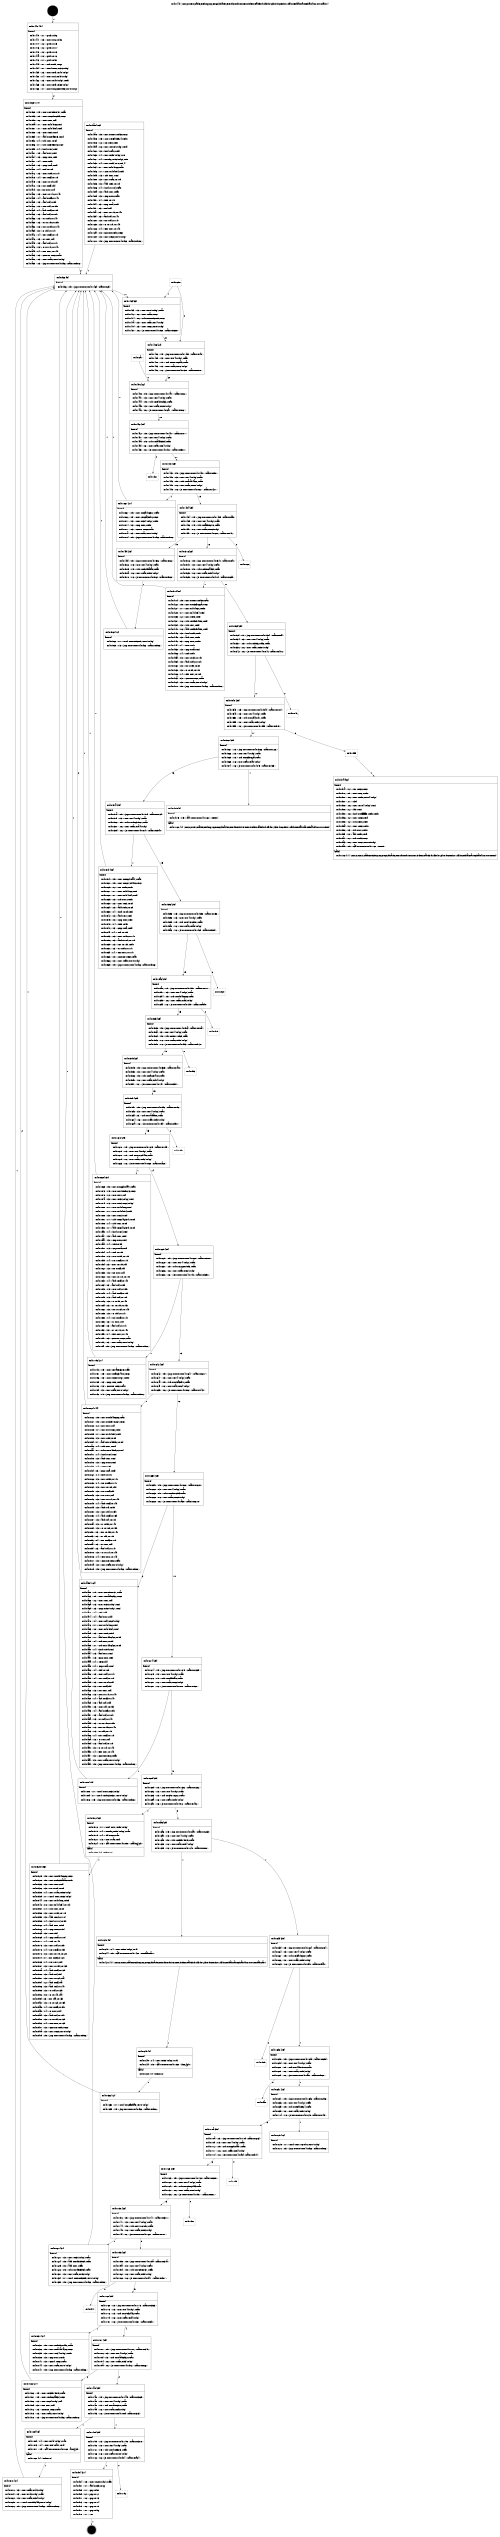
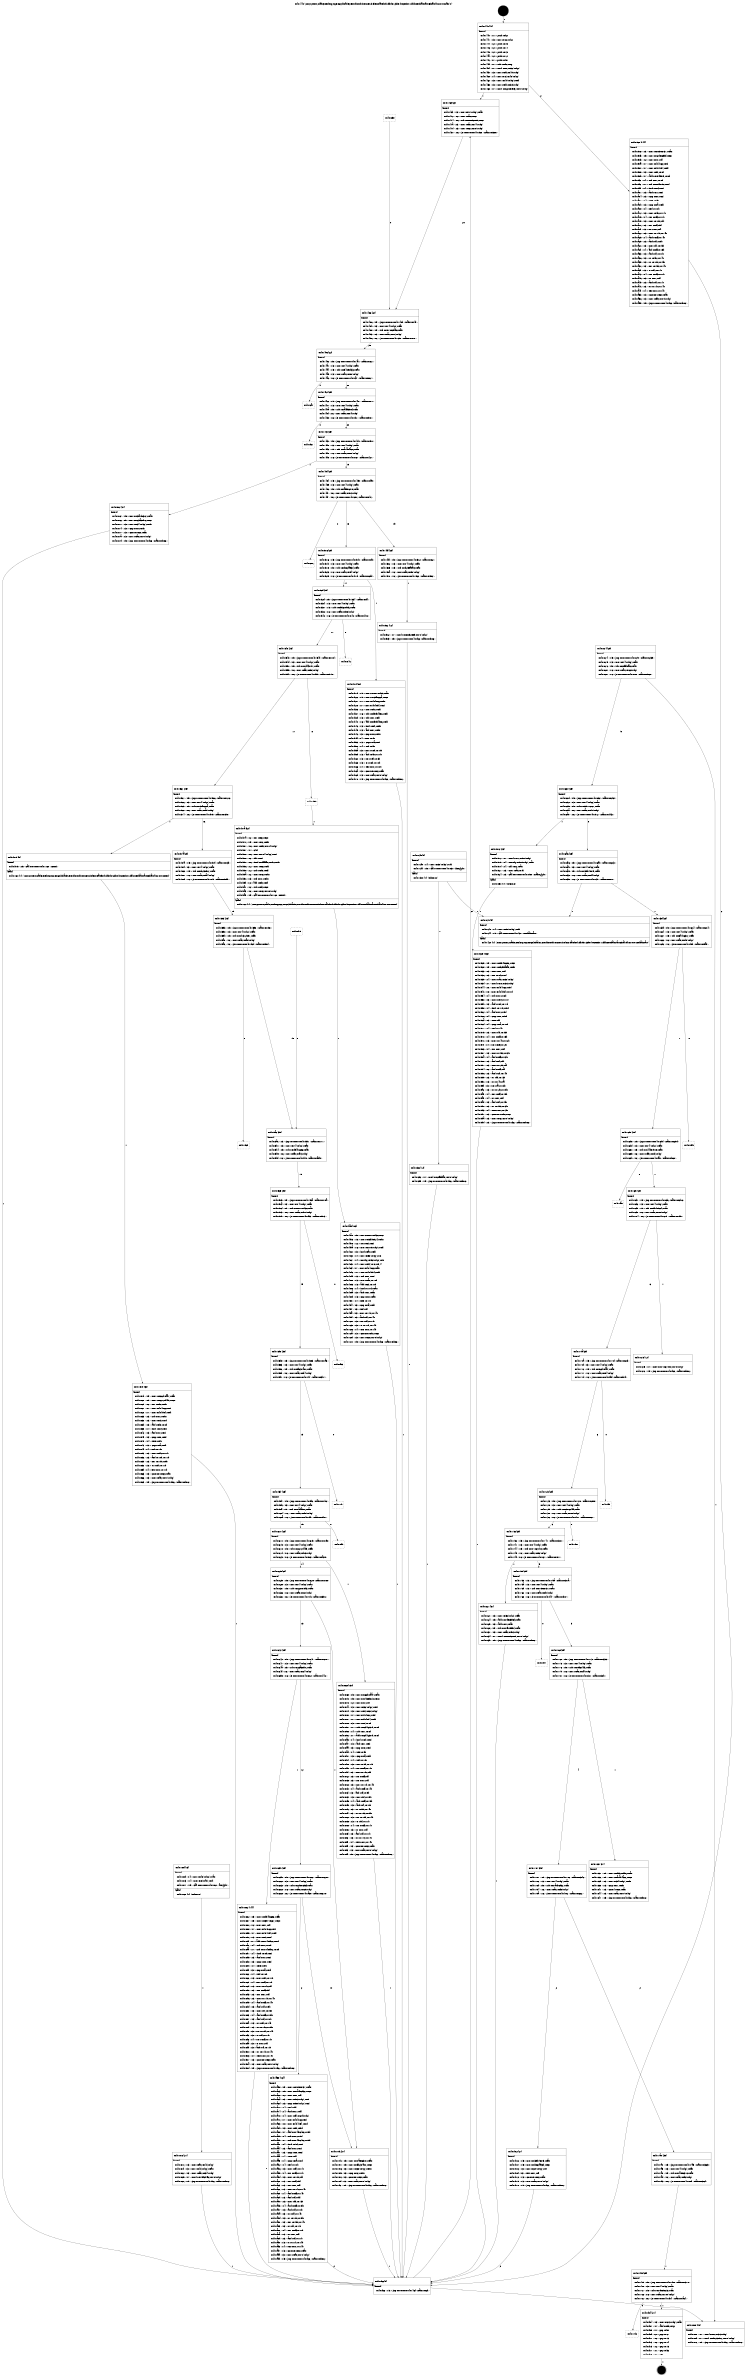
edge "0x401c5e" -> "0x40146f [23]": now "0x401440 [47]" -> "0x40146f [23]"
edge "0x401ca7" -> "0x40149c [22]": reversed
edge "0x40157a [25]" -> "0x401e1b [83]": now "0x401b75 [5]" -> "0x401e1b [83]"
edge "0x4015ac [25]" -> "0x401f19": reversed
edge "0x401e08 [19]" -> "0x401fc6 [5]": reversed
edge "0x401b7a [52]" -> "0x401bae [103]": added, label "1"
node "0x4017f7": added
edge "0x40165b [25]" -> "0x401674 [25]": now "0x40165b [25]" -> "0x4017dc [27]"
edge "0x401c40 [9]" -> "0x401c49 [9]": reversed
edge "0x4017a0 [25]" -> "0x40180f [13]": removed, label "1"
